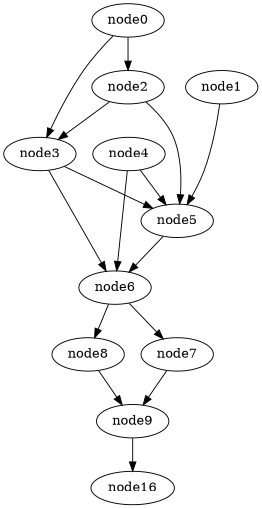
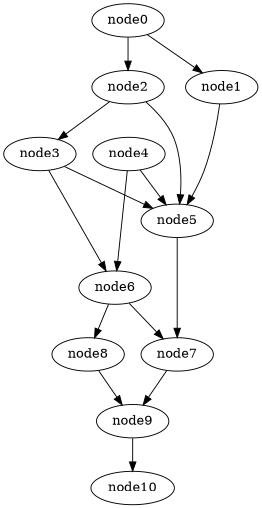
edge "node0" -> "node3": now "node0" -> "node1"
edge "node5" -> "node6": now "node5" -> "node7"
node "node16": label "node16" -> "node10"
